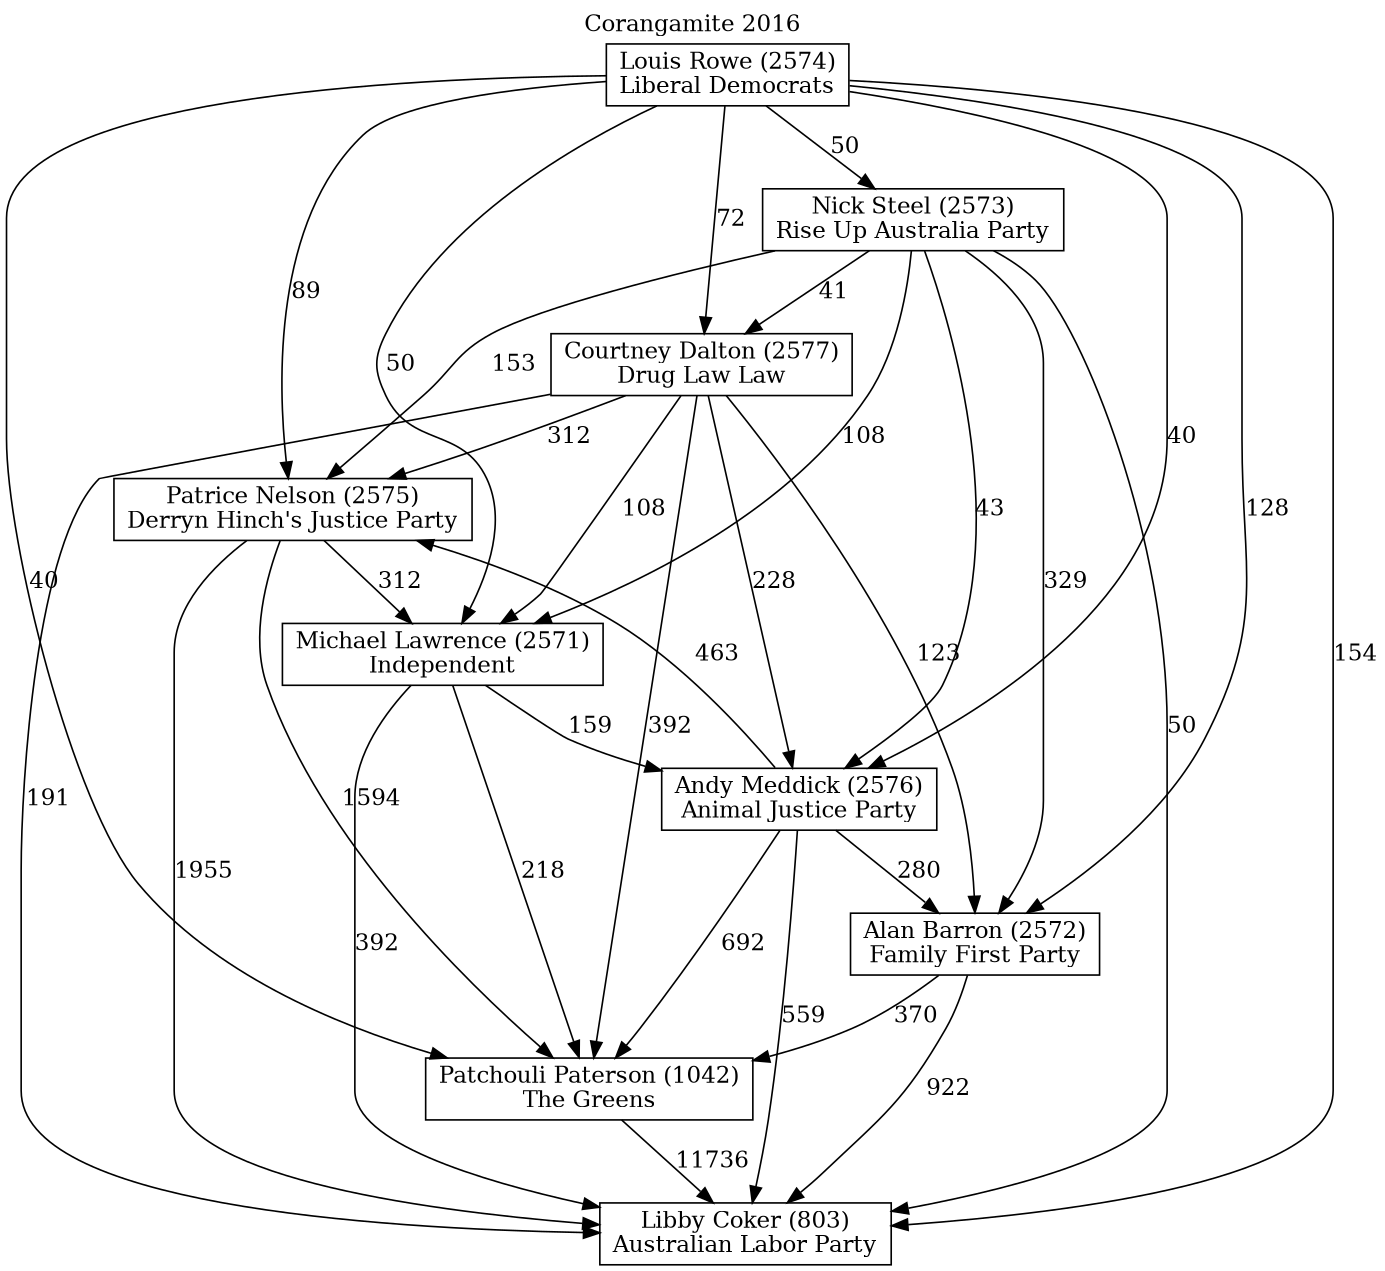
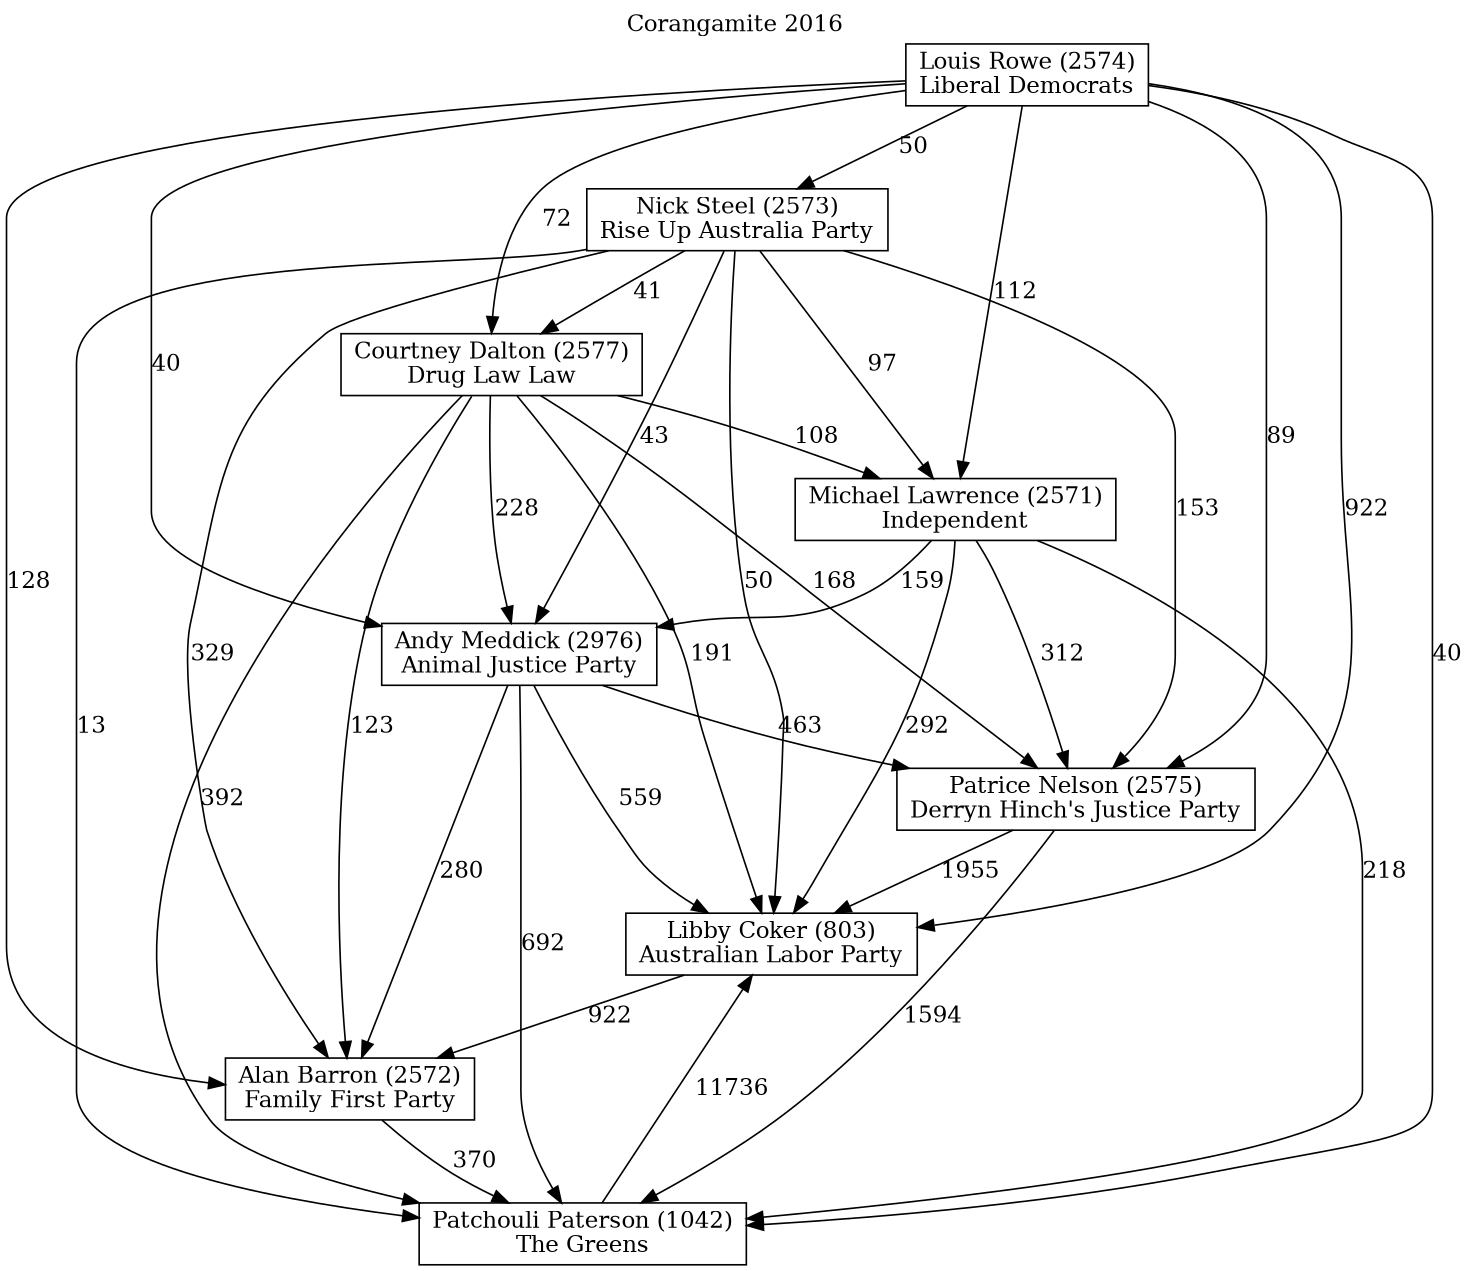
edge "Louis Rowe (2574) Liberal Democrats" -> "Michael Lawrence (2571) Independent": label "50" -> "112"
edge "Courtney Dalton (2577) Drug Law Law" -> "Patrice Nelson (2575) Derryn Hinch's Justice Party": label "312" -> "168"
edge "Nick Steel (2573) Rise Up Australia Party" -> "Michael Lawrence (2571) Independent": label "108" -> "97"
edge "Patrice Nelson (2575) Derryn Hinch's Justice Party" -> "Michael Lawrence (2571) Independent": reversed
edge "Nick Steel (2573) Rise Up Australia Party" -> "Patchouli Paterson (1042) The Greens": added, label "13"
edge "Louis Rowe (2574) Liberal Democrats" -> "Libby Coker (803) Australian Labor Party": label "154" -> "922"
node "Andy Meddick (2576) Animal Justice Party": label "Andy Meddick (2576) Animal Justice Party" -> "Andy Meddick (2976) Animal Justice Party"
edge "Michael Lawrence (2571) Independent" -> "Libby Coker (803) Australian Labor Party": label "392" -> "292"
edge "Alan Barron (2572) Family First Party" -> "Libby Coker (803) Australian Labor Party": reversed
